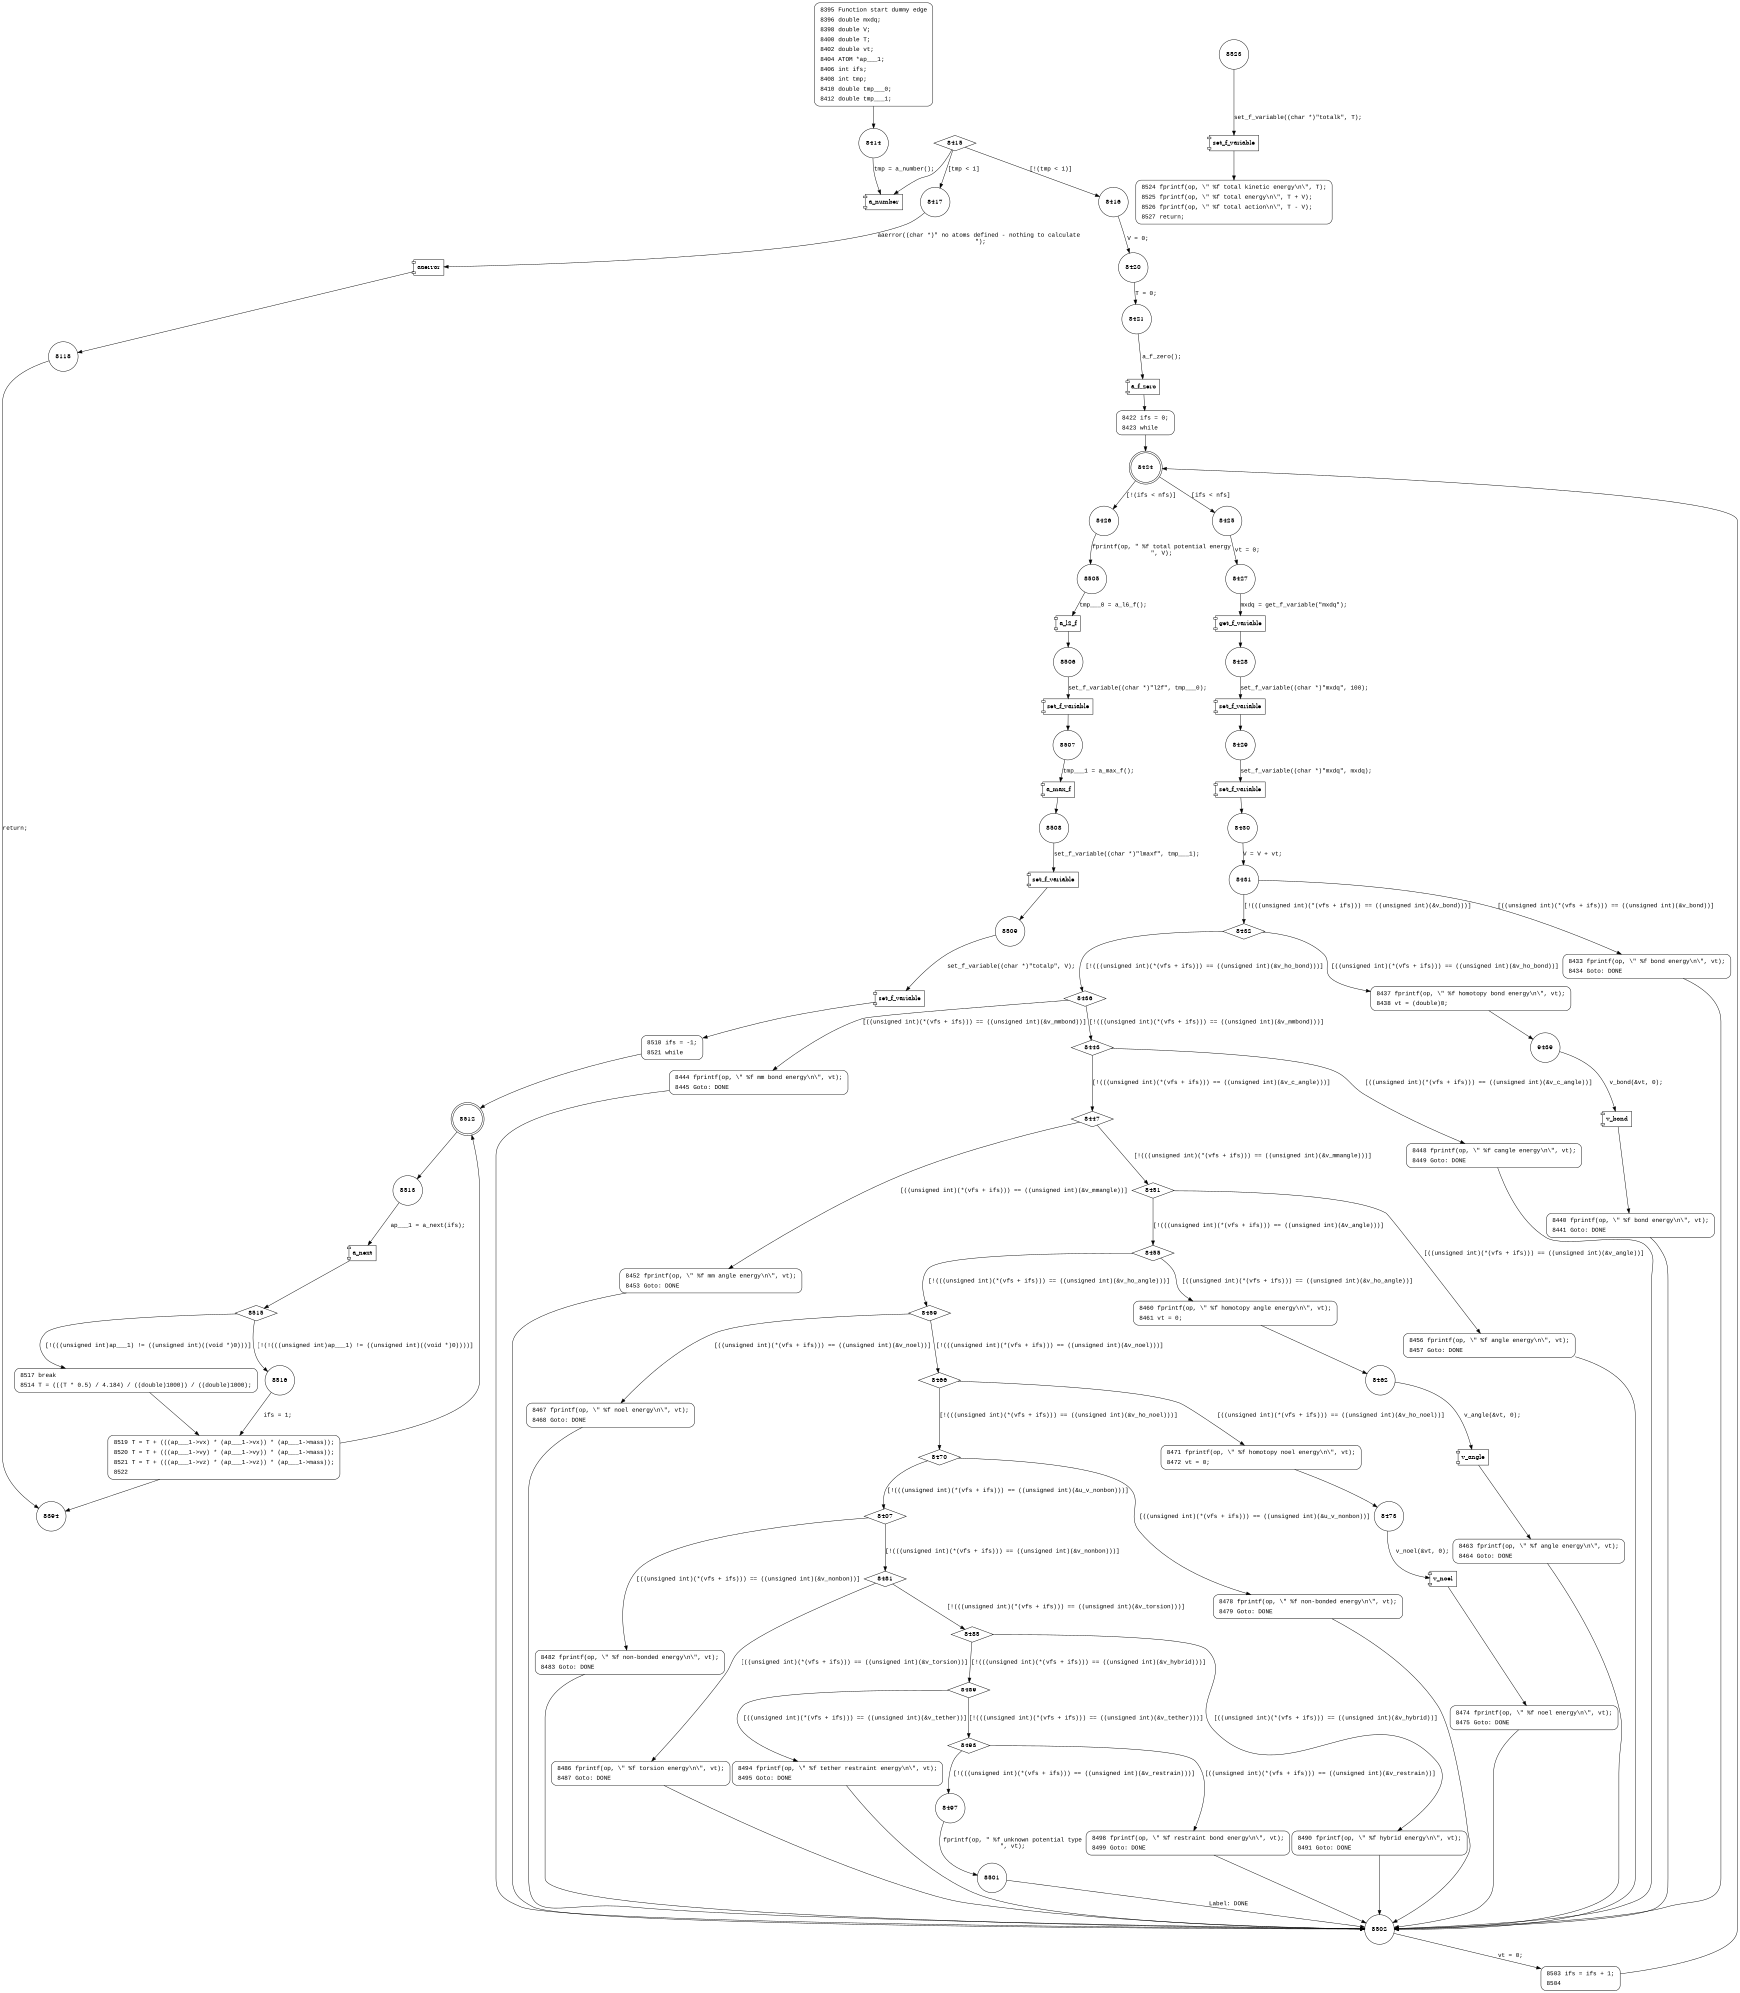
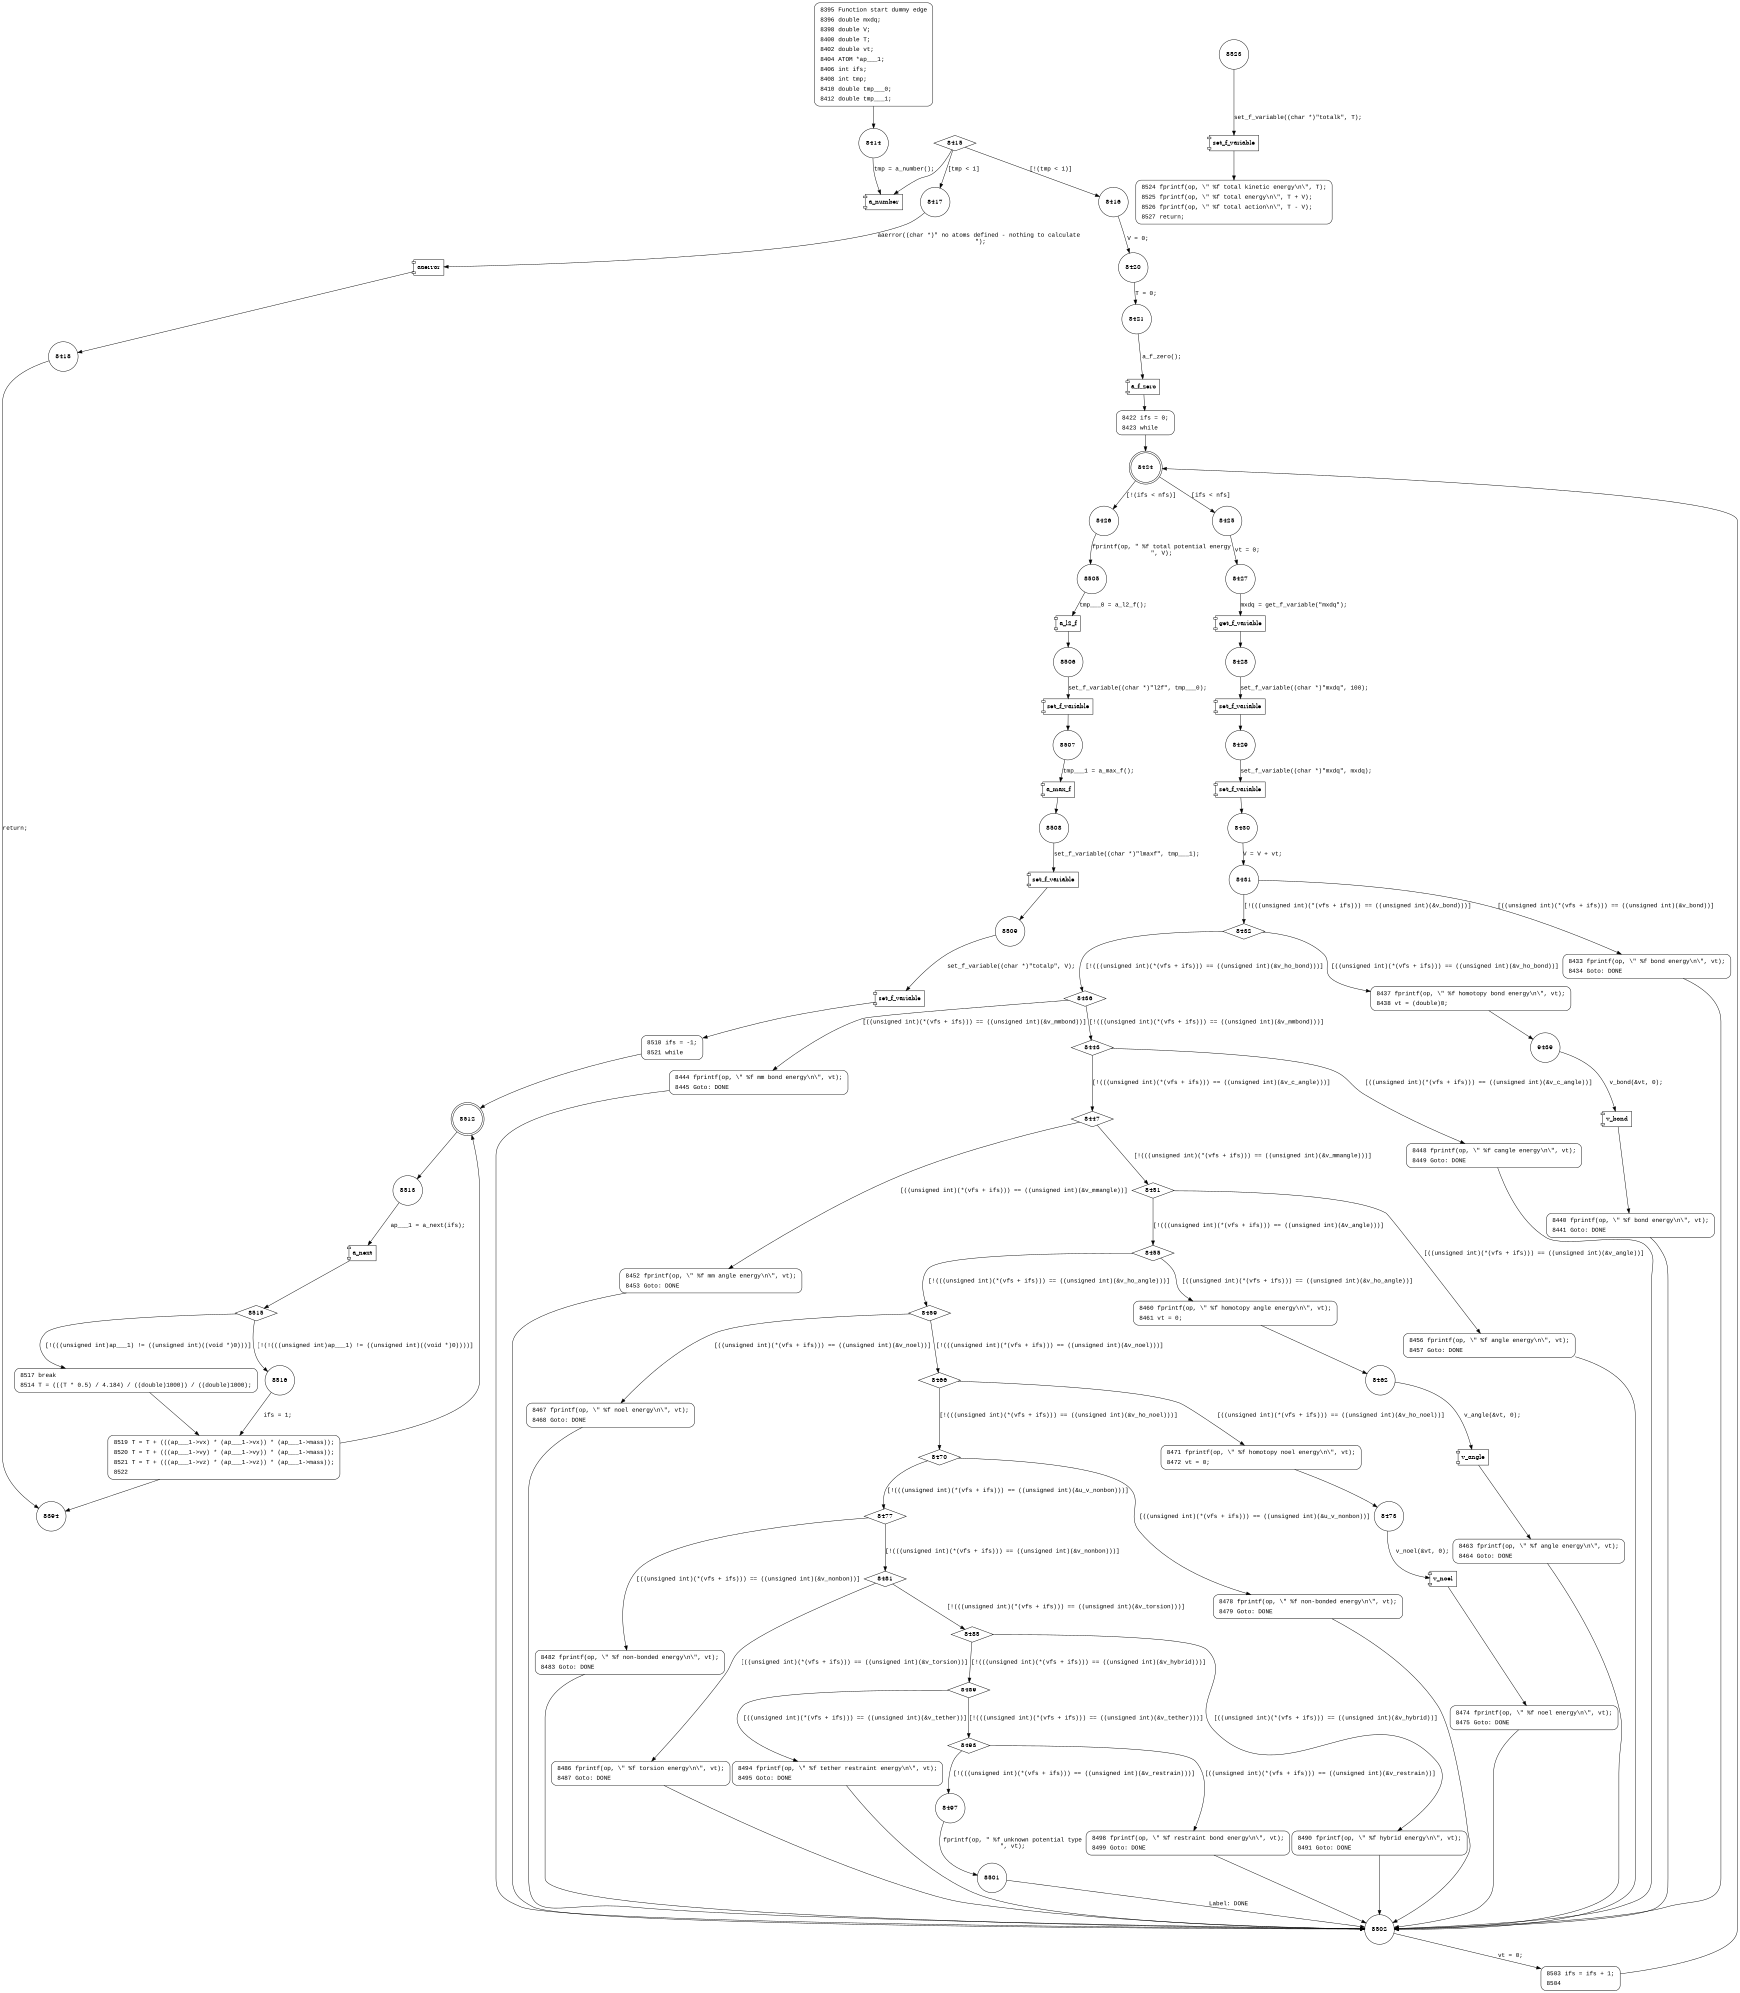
node "8118": label "8118" -> "8418"
edge "8505" -> "a_l2_f": label "tmp___0 = a_l6_f();" -> "tmp___0 = a_l2_f();"
node "8407": label "8407" -> "8477"
